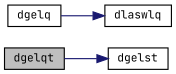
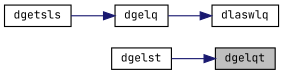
node "dgetsls": added
edge "dgelqt" -> "dgelst": reversed
